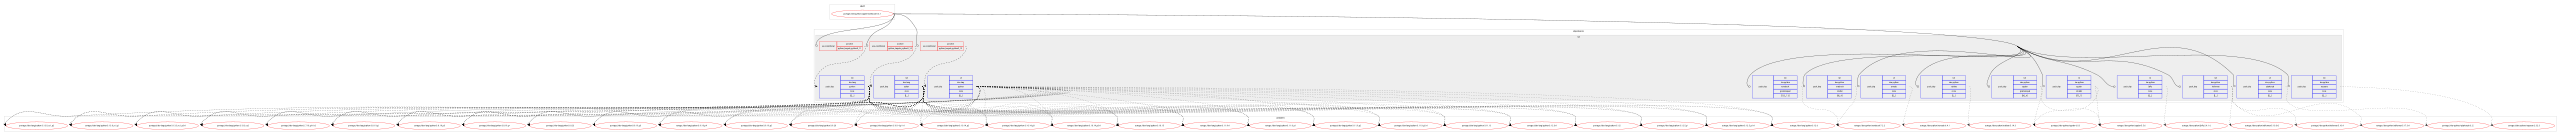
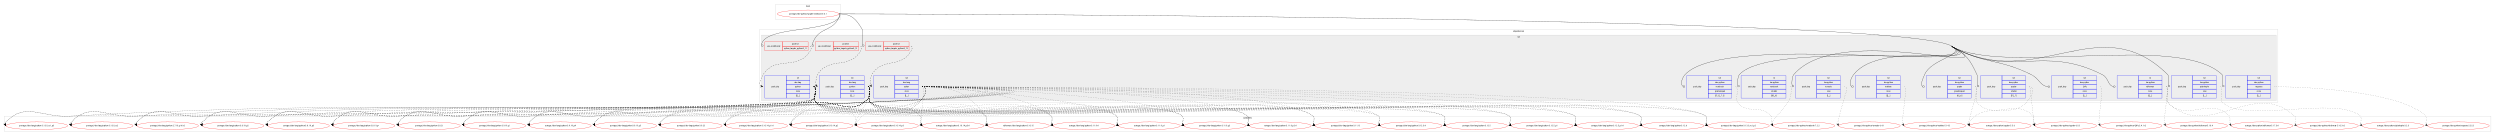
node "portage://dev-lang/python-3.13.0_rc1_p3-r1": removed
node "portage://dev-lang/python-3.10.15": label "portage://dev-lang/python-3.10.15" -> "nbformat://dev-lang/python-3.10.15"
